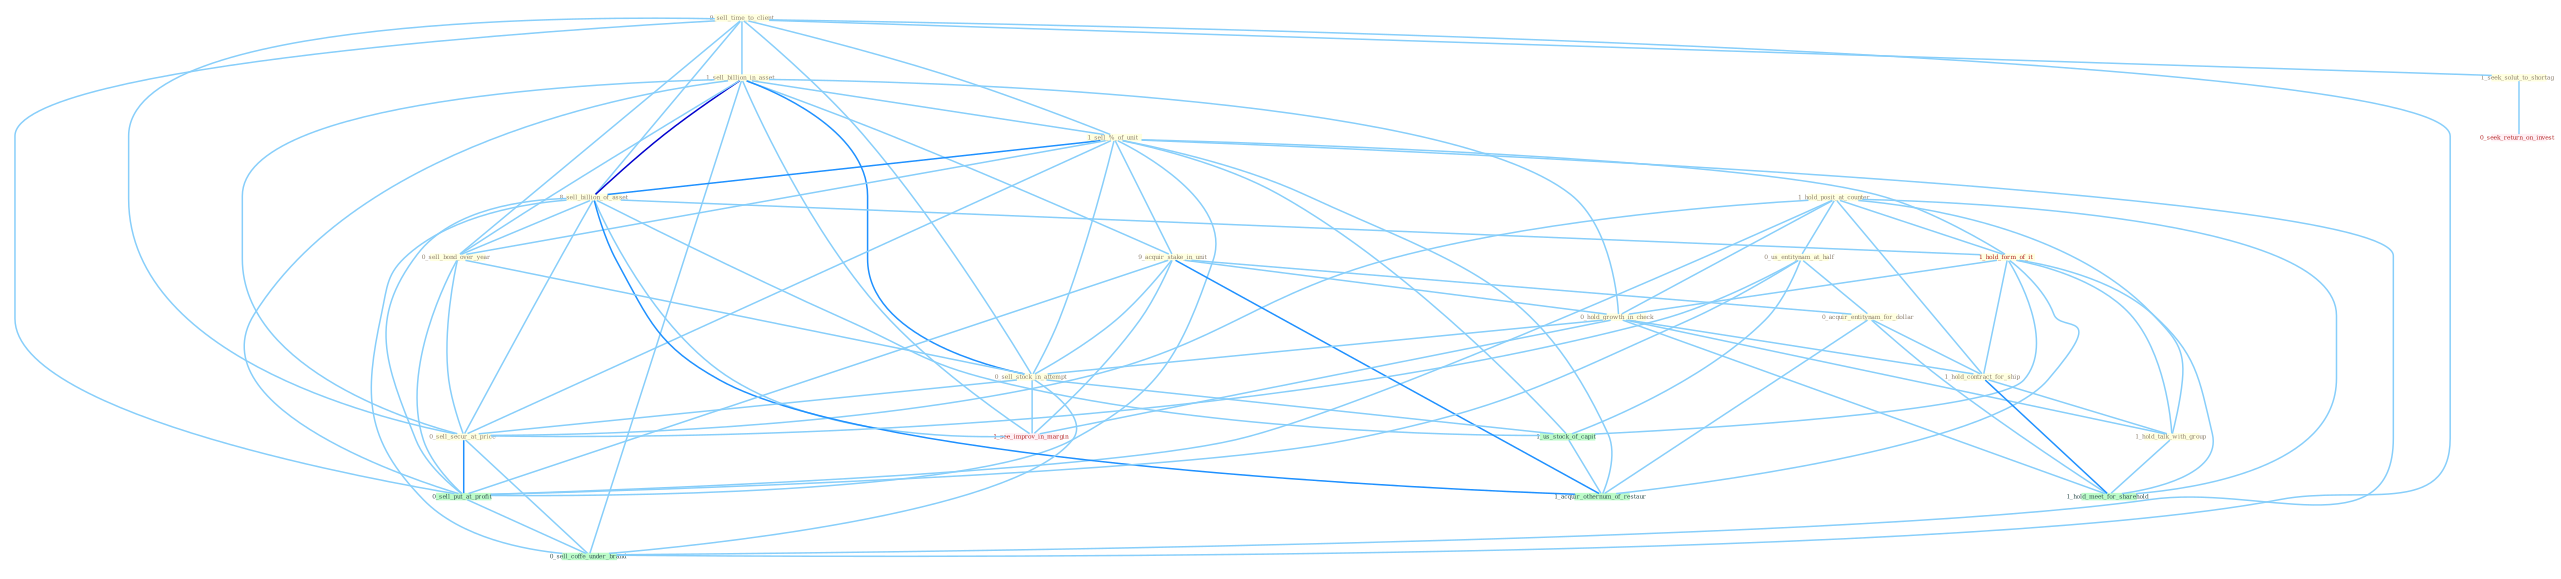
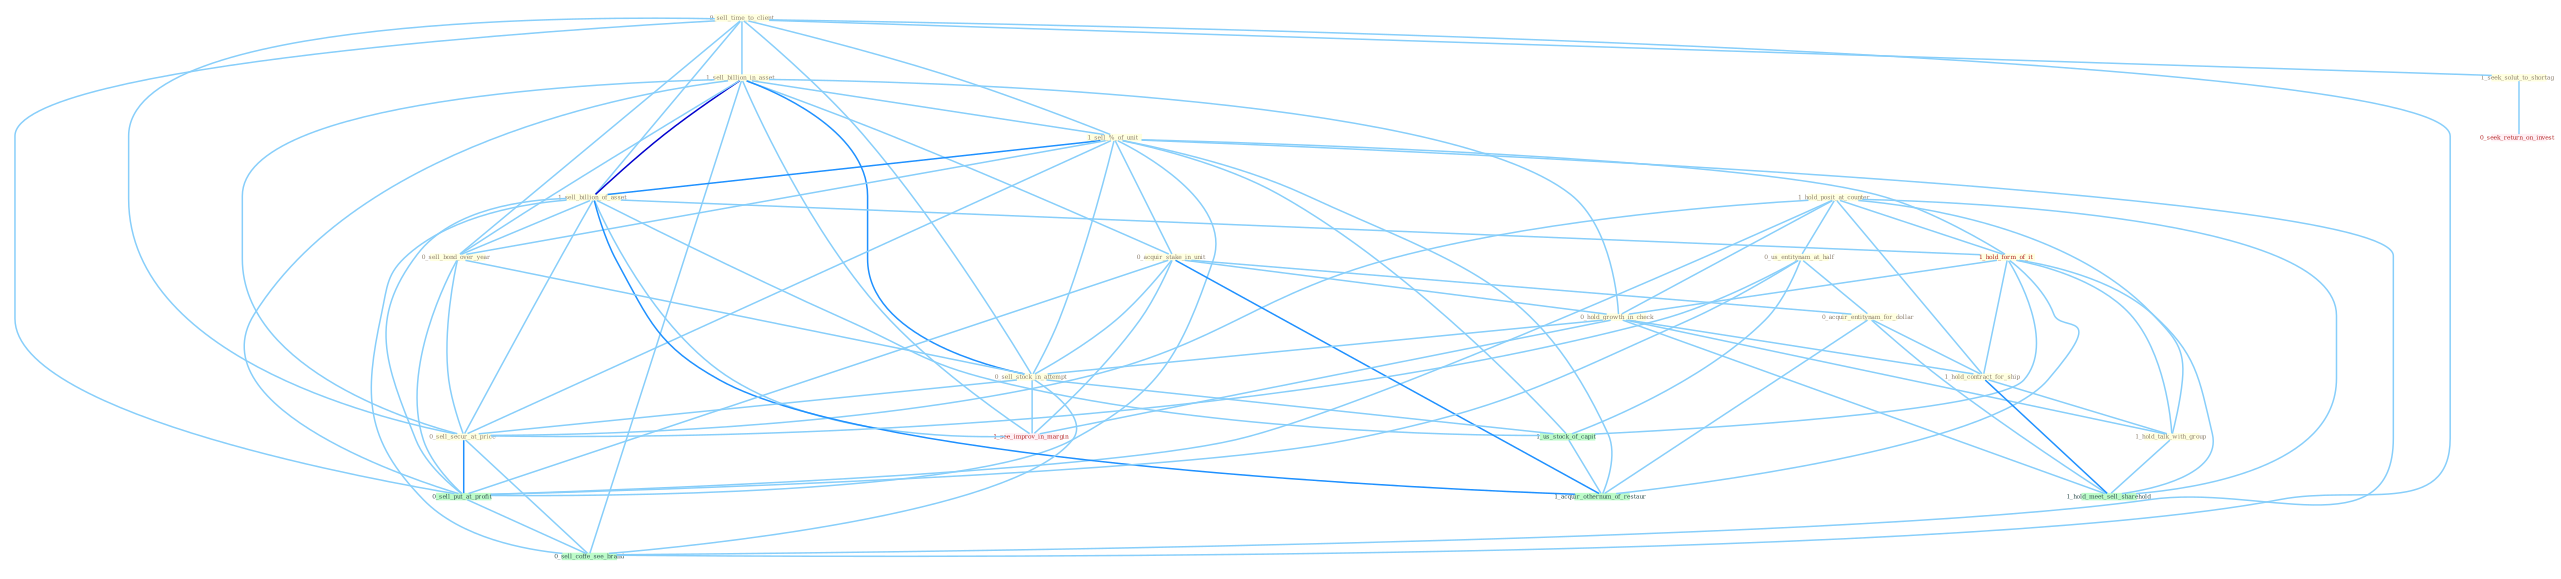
node "8_sell_billion_of_asset": label "8_sell_billion_of_asset" -> "1_sell_billion_of_asset"
node "9_acquir_stake_in_unit": label "9_acquir_stake_in_unit" -> "0_acquir_stake_in_unit"
node "1_hold_meet_for_sharehold": label "1_hold_meet_for_sharehold" -> "1_hold_meet_sell_sharehold"
node "0_sell_coffe_under_brand": label "0_sell_coffe_under_brand" -> "0_sell_coffe_see_brand"
